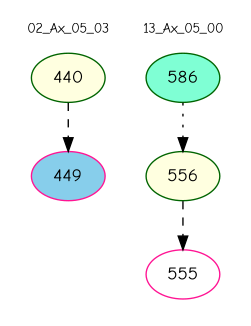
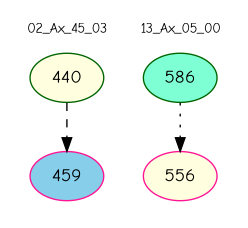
cluster "02_Ax_05_03": label "02_Ax_05_03" -> "02_Ax_45_03"
node "449": label "449" -> "459"
node "556": color darkgreen -> deeppink
node "555": removed
